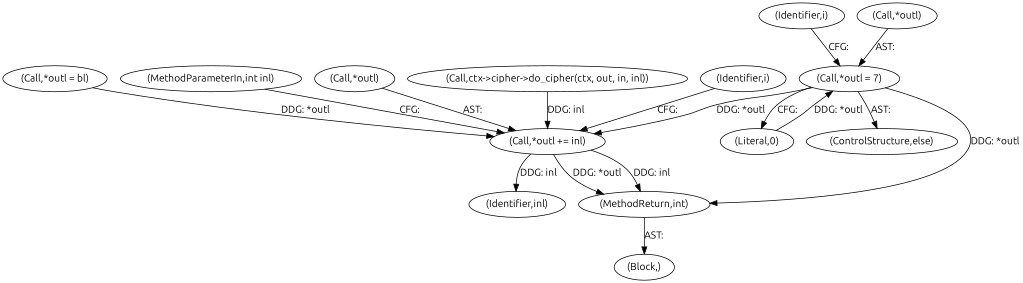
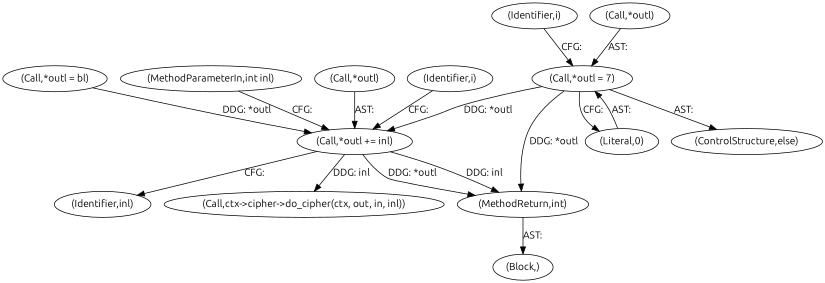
edge "(Call,ctx->cipher->do_cipher(ctx, out, in, inl))" -> "(Call,*outl += inl)": reversed
edge "(Literal,0)" -> "(Call,*outl = 7)": label "DDG: *outl" -> "AST: "
edge "(Call,*outl += inl)" -> "(Identifier,inl)": label "DDG: inl" -> "CFG: "
